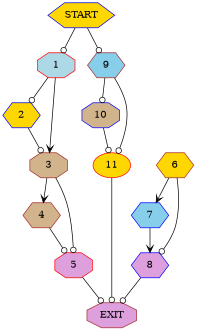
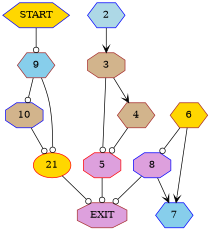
node "1": removed
node "2": fillcolor gold -> lightblue
edge "2" -> "3": arrowhead odot -> vee
node "11": label "11" -> "21"
edge "7" -> "8": reversed
node "8": shape hexagon -> octagon
